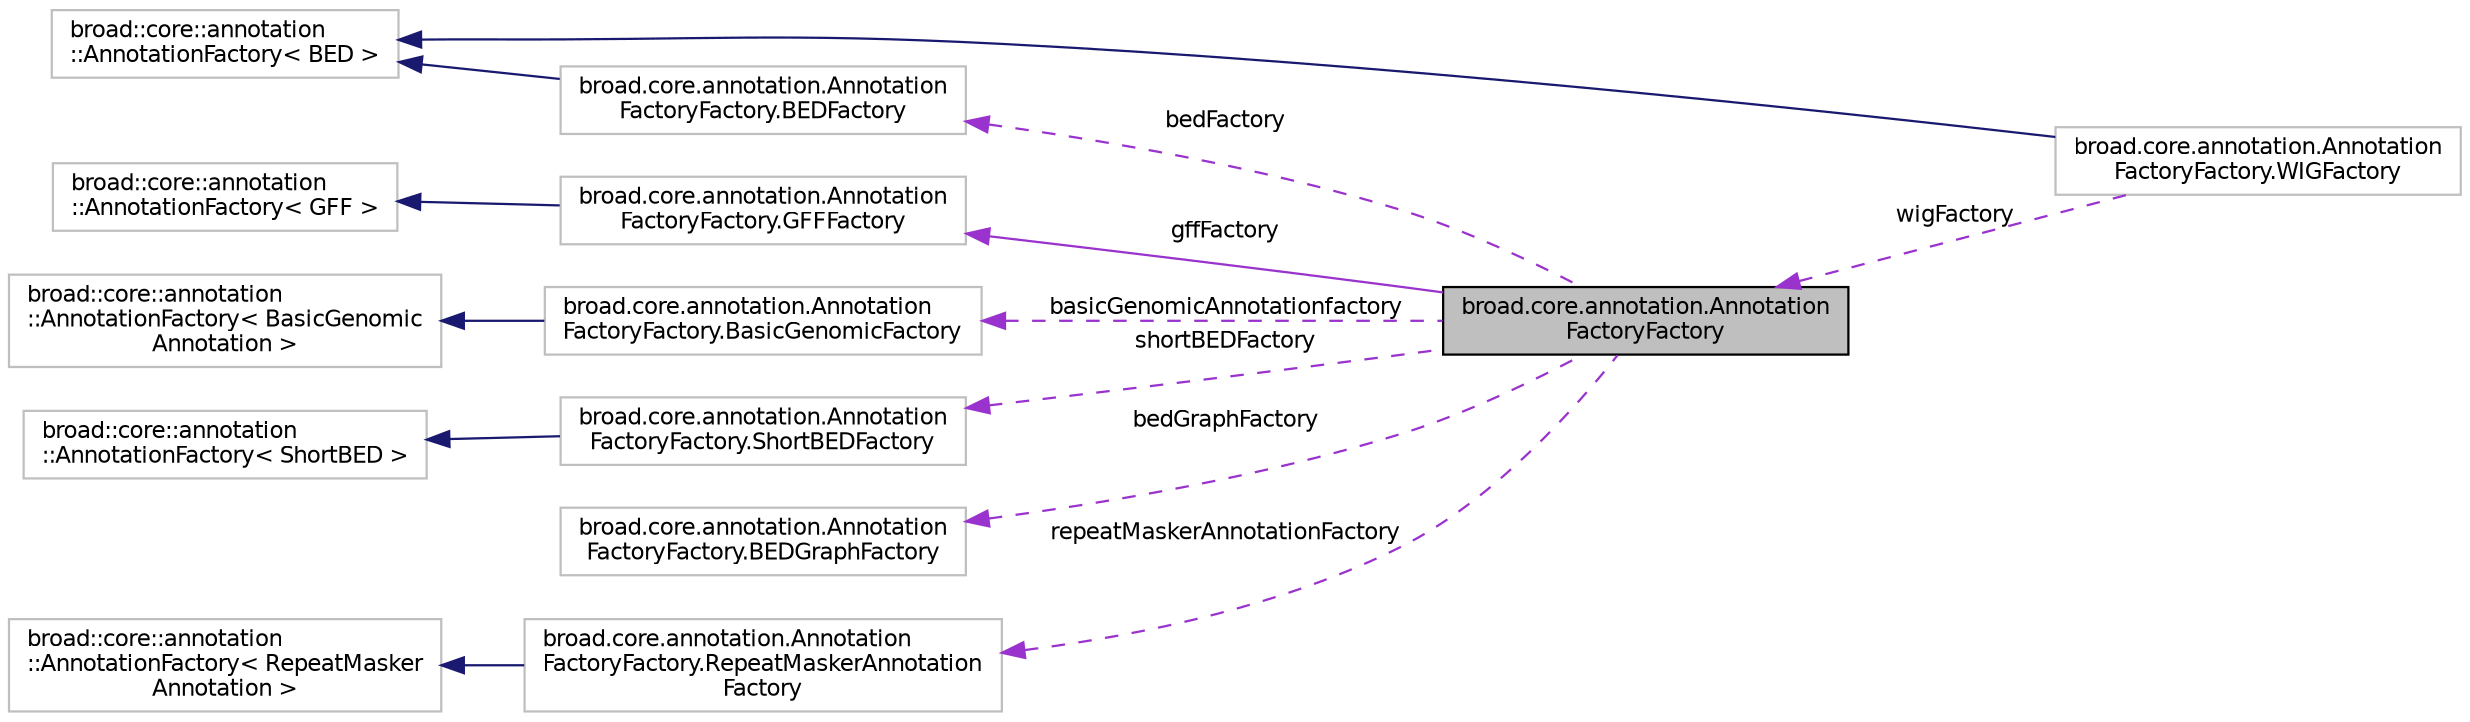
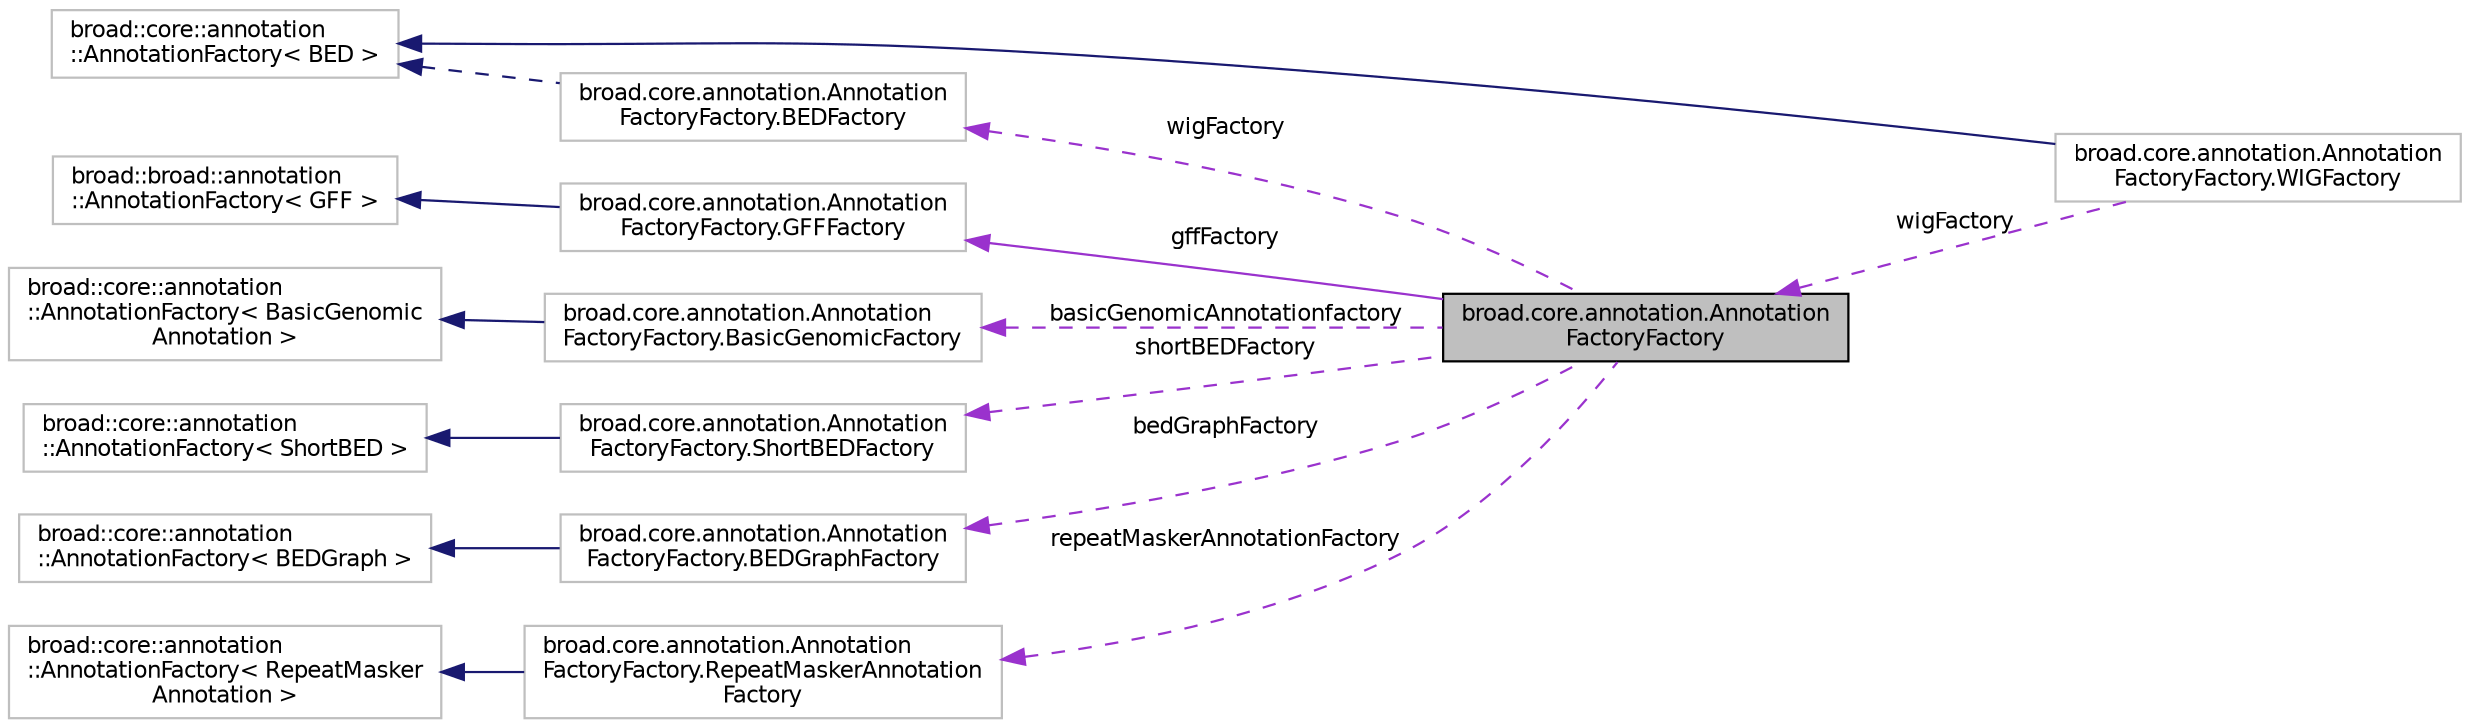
edge "broad.core.annotation.Annotation FactoryFactory.BEDFactory" -> "broad::core::annotation ::AnnotationFactory< BED >": style solid -> dashed
edge "broad.core.annotation.Annotation FactoryFactory" -> "broad.core.annotation.Annotation FactoryFactory.BEDFactory": label " bedFactory" -> " wigFactory"
node "broad::core::annotation ::AnnotationFactory< GFF >": label "broad::core::annotation ::AnnotationFactory< GFF >" -> "broad::broad::annotation ::AnnotationFactory< GFF >"
node "broad::core::annotation ::AnnotationFactory< BEDGraph >": added
